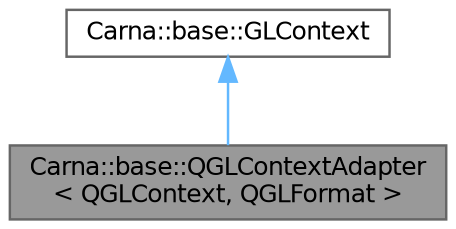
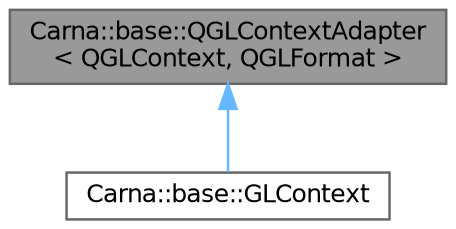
edge "Carna::base::QGLContextAdapter < QGLContext, QGLFormat >" -> "Carna::base::GLContext": reversed
